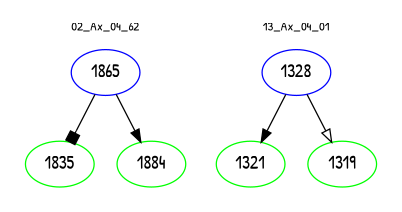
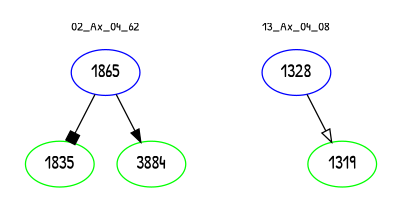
cluster "13_Ax_04_01": label "13_Ax_04_01" -> "13_Ax_04_08"
node "1884": label "1884" -> "3884"
node "1321": removed
